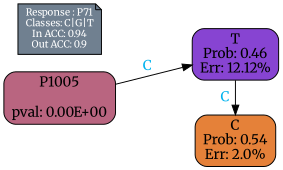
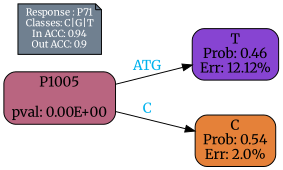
edge "P1005 pval: 0.00E+00" -> "T Prob: 0.46 Err: 12.12%": label "C" -> "ATG"
edge "T Prob: 0.46 Err: 12.12%" -> "C Prob: 0.54 Err: 2.0%": now "P1005 pval: 0.00E+00" -> "C Prob: 0.54 Err: 2.0%"
